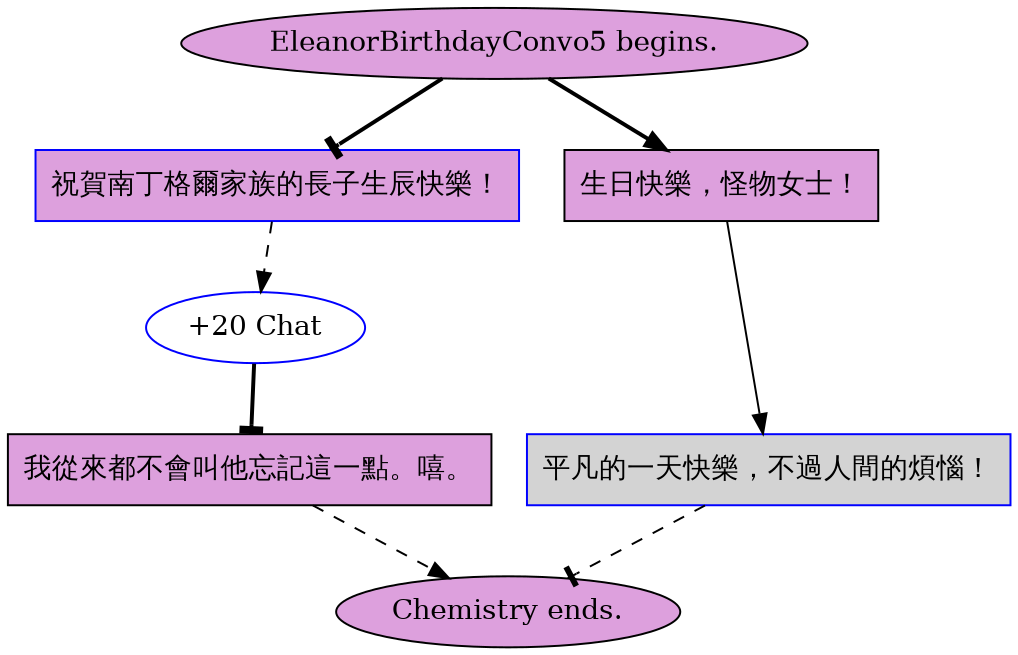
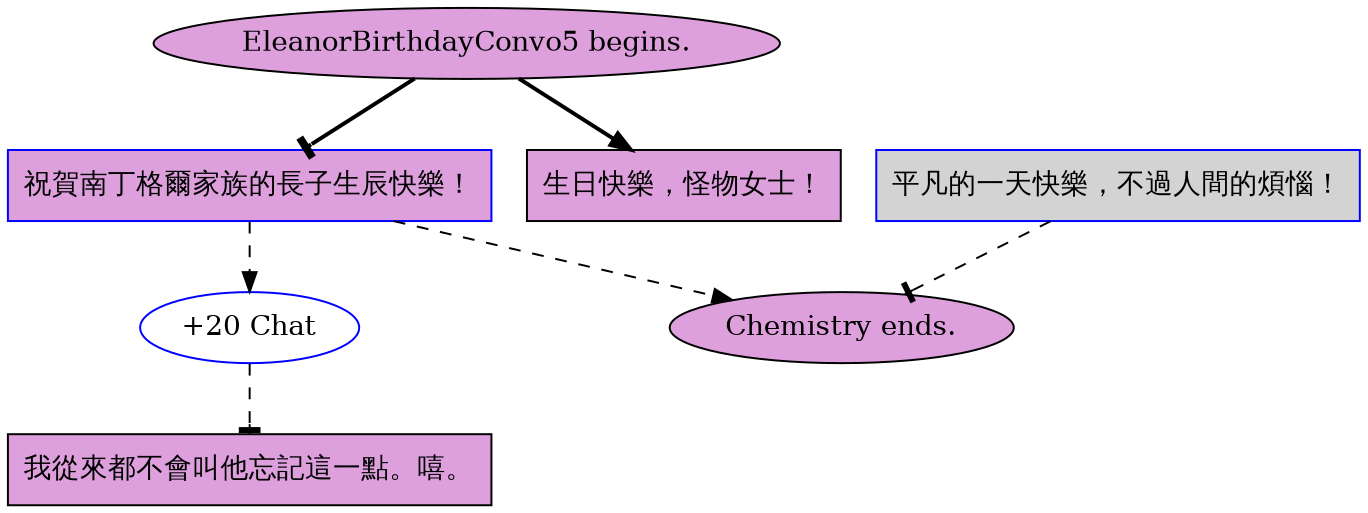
edge "生日快樂，怪物女士！" -> "平凡的一天快樂，不過人間的煩惱！": removed
edge "+20 Chat" -> "我從來都不會叫他忘記這一點。嘻。": style bold -> dashed
edge "我從來都不會叫他忘記這一點。嘻。" -> "Chemistry ends.": now "祝賀南丁格爾家族的長子生辰快樂！" -> "Chemistry ends."
